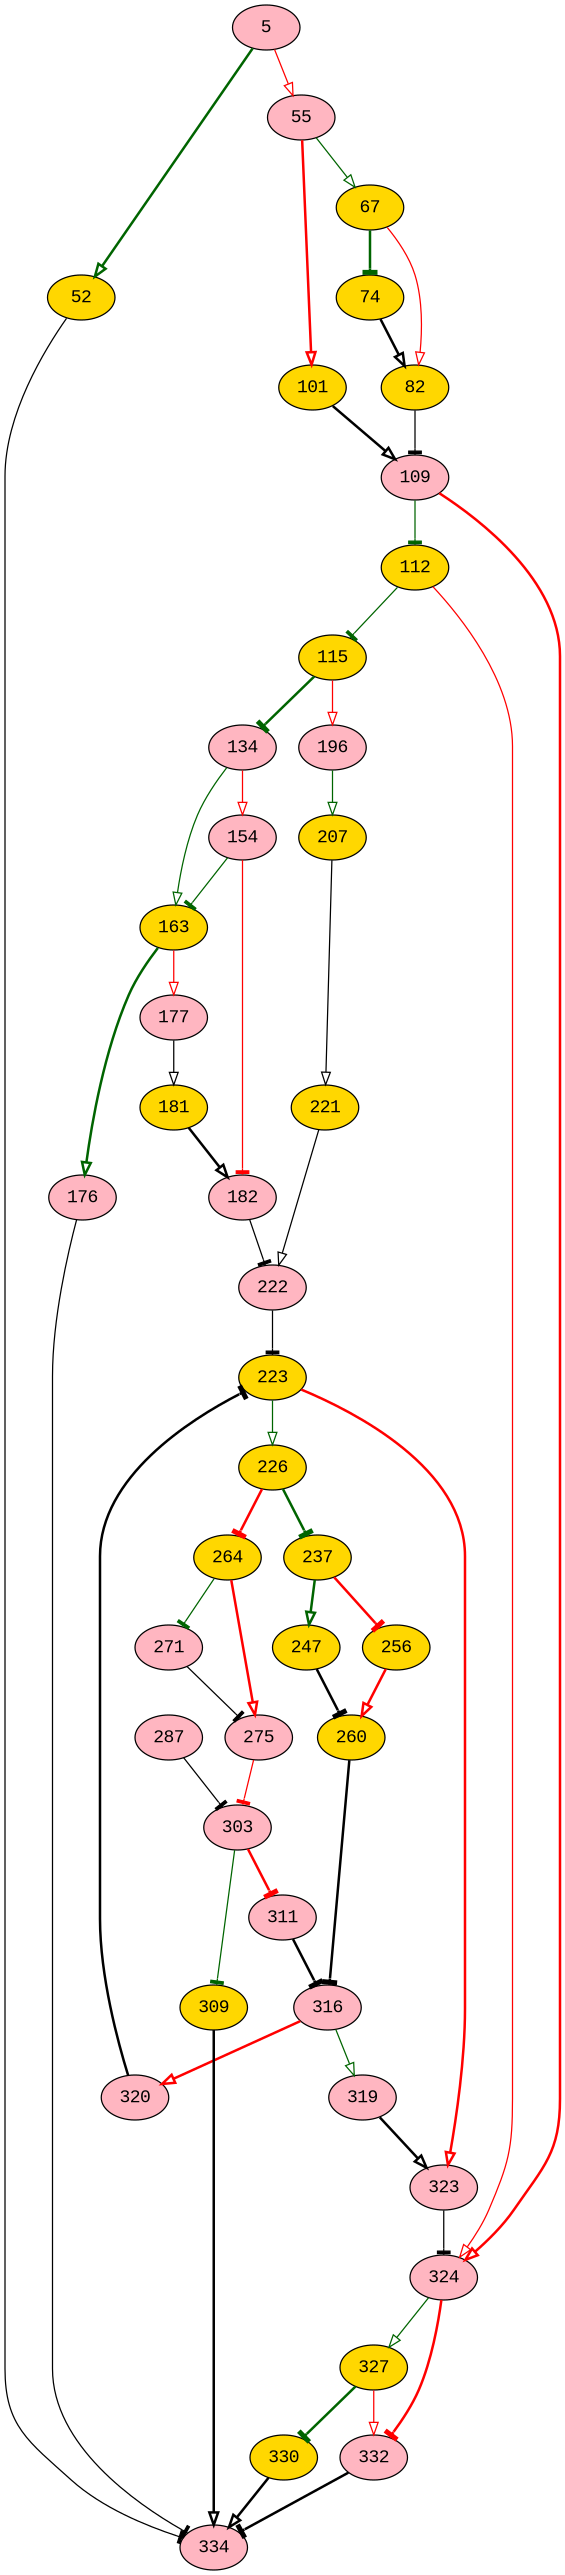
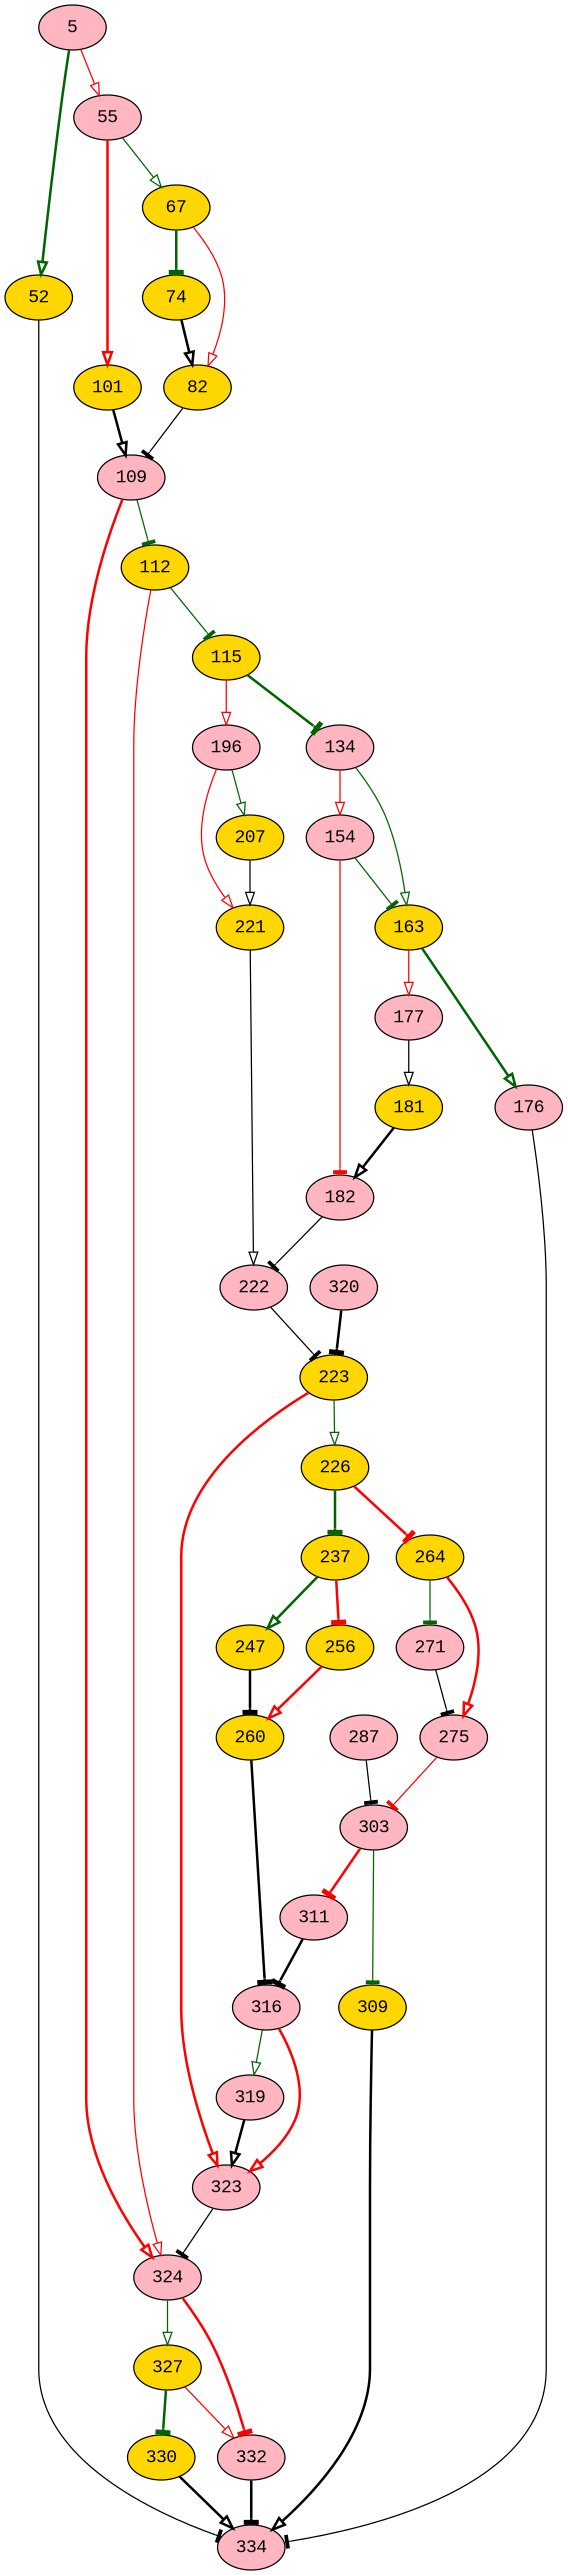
edge "196" -> "221": added
edge "316" -> "320": now "316" -> "323"
